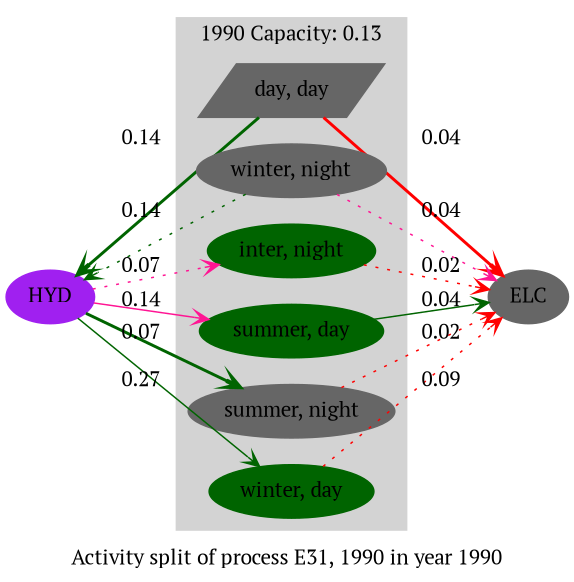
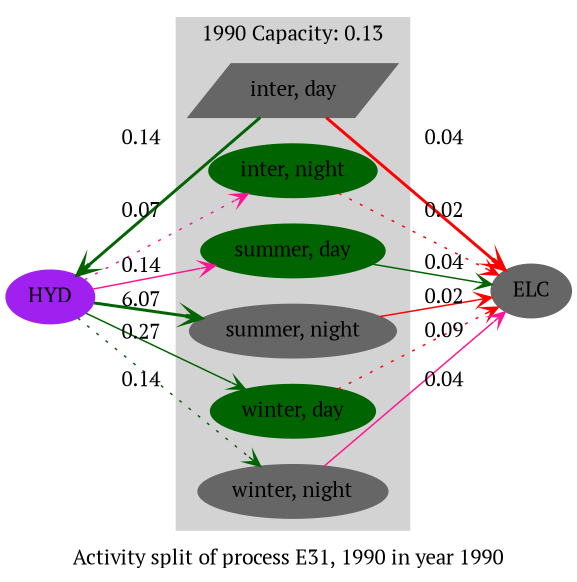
node "day, day": label "day, day" -> "inter, day"
edge "winter, night" -> "HYD": reversed
edge "winter, night" -> "ELC": style dotted -> solid
edge "HYD" -> "summer, night": label "0.07" -> "6.07"
edge "summer, night" -> "ELC": style dotted -> solid
